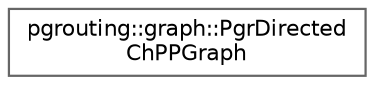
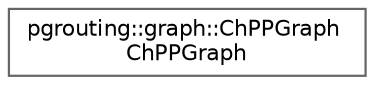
node "pgrouting::graph::PgrDirected ChPPGraph": label "pgrouting::graph::PgrDirected ChPPGraph" -> "pgrouting::graph::ChPPGraph ChPPGraph"
